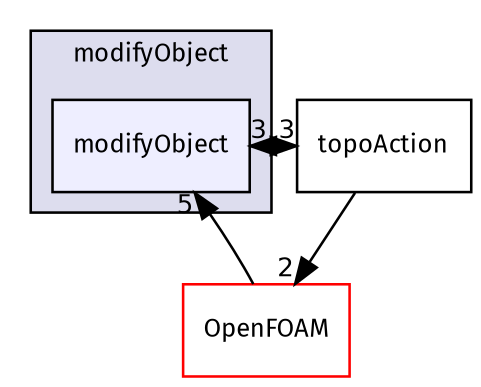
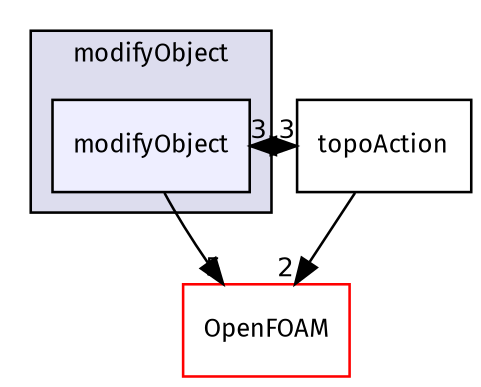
edge "OpenFOAM" -> "modifyObject": reversed
